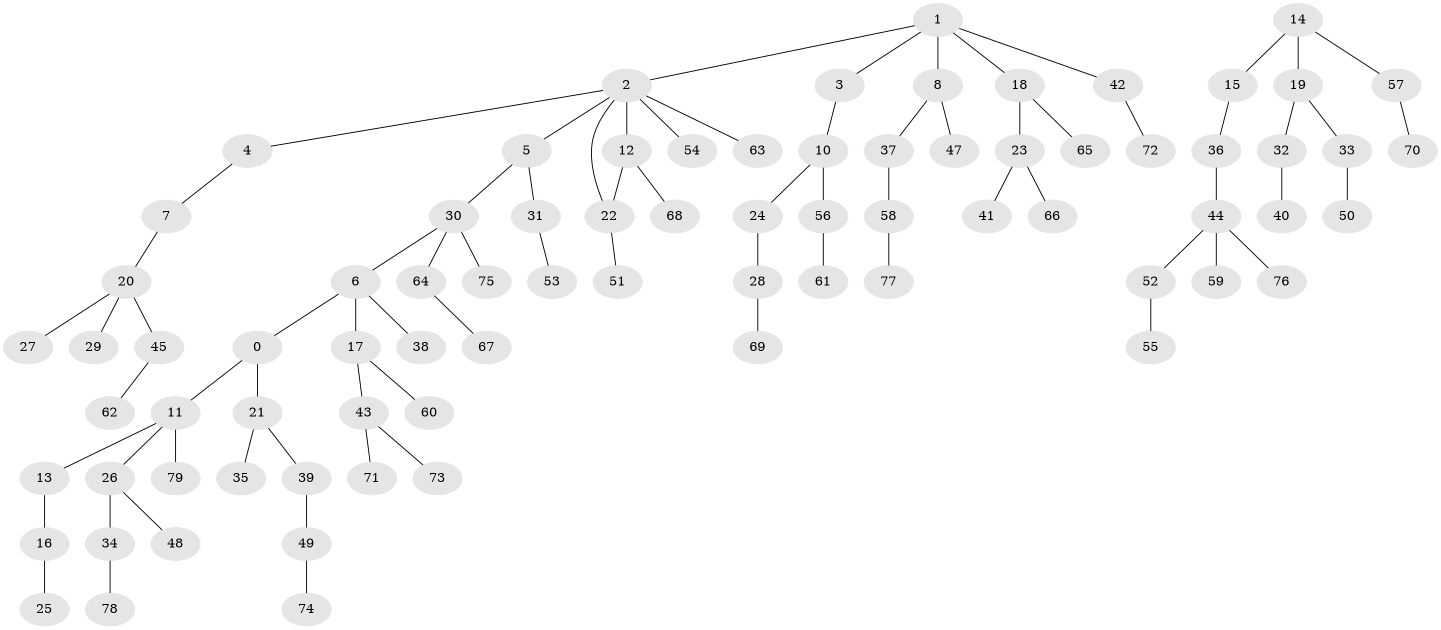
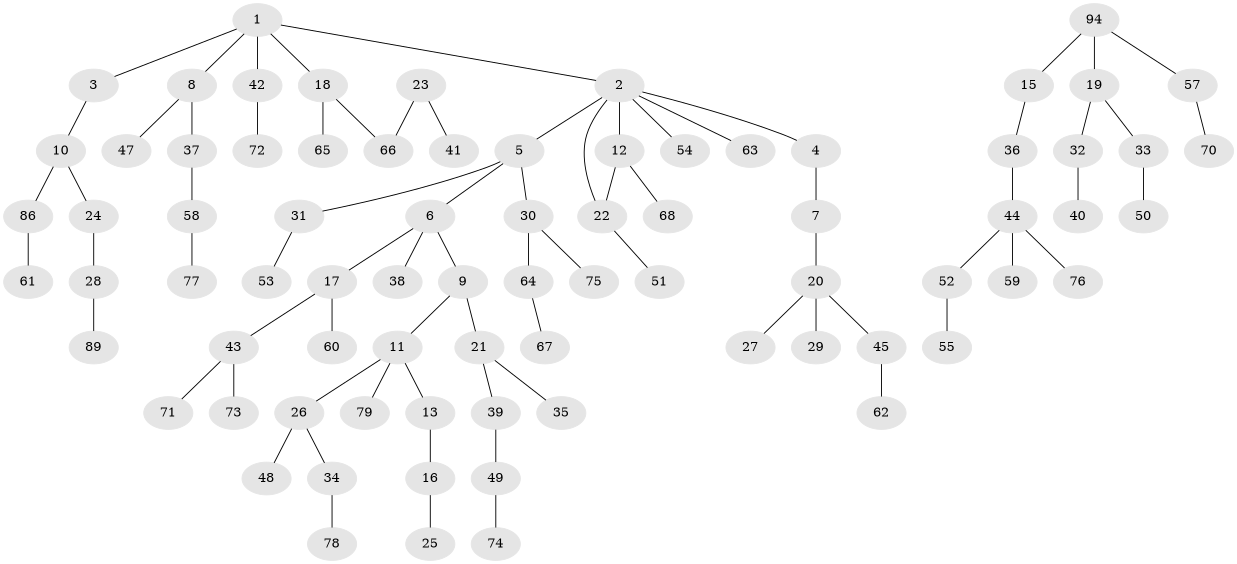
node "14": label "14" -> "94"
edge "18" -- "23": now "18" -- "66"
node "56": label "56" -> "86"
edge "30" -- "6": now "5" -- "6"
node "0": label "0" -> "9"
node "69": label "69" -> "89"
